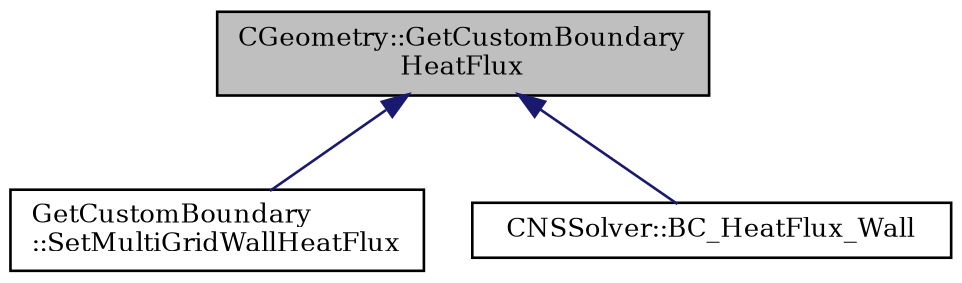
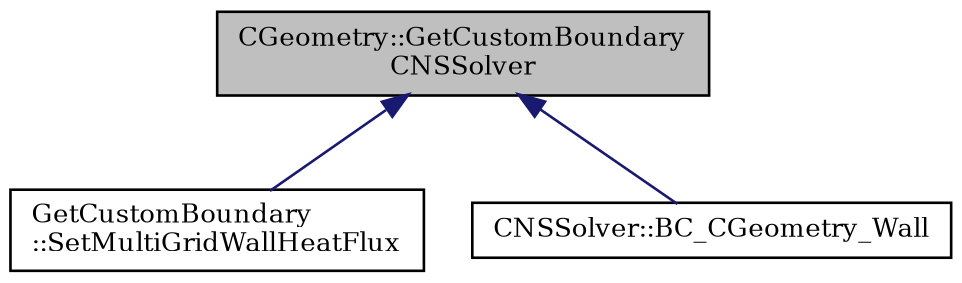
node "CGeometry::GetCustomBoundary HeatFlux": label "CGeometry::GetCustomBoundary HeatFlux" -> "CGeometry::GetCustomBoundary CNSSolver"
node "CNSSolver::BC_HeatFlux_Wall": label "CNSSolver::BC_HeatFlux_Wall" -> "CNSSolver::BC_CGeometry_Wall"
